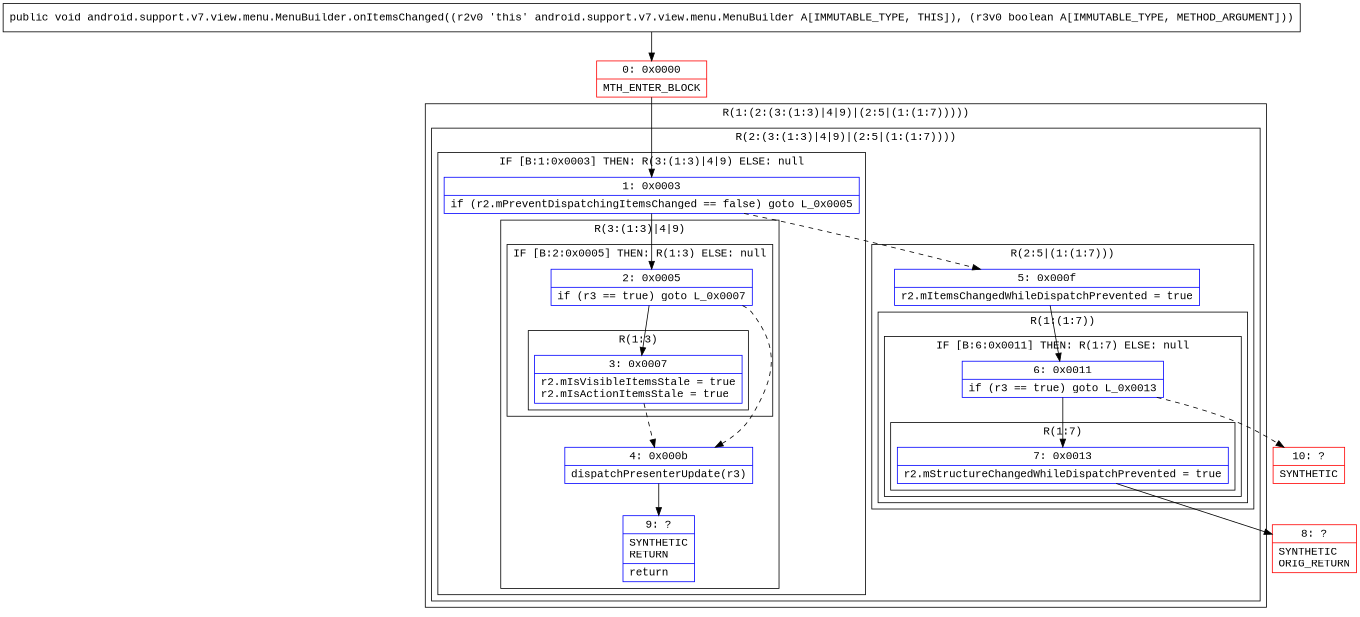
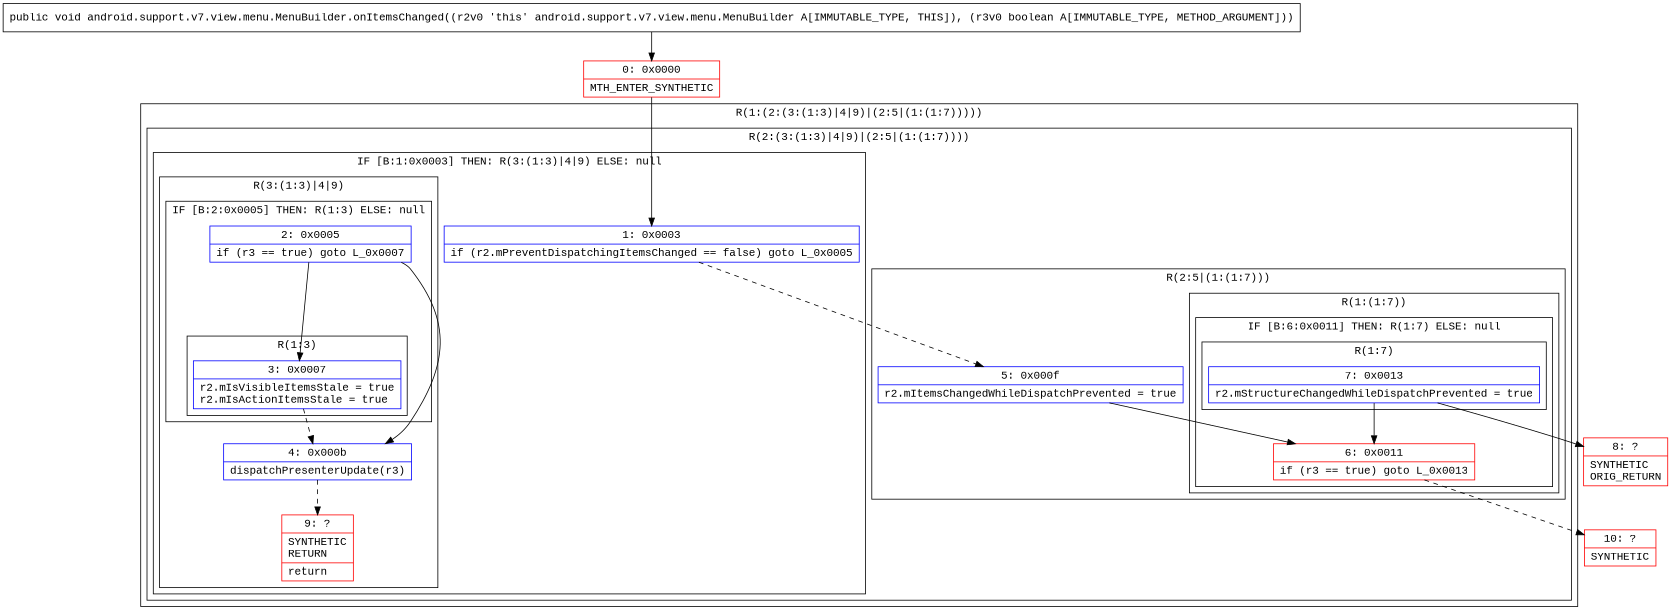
node "0: 0x0000": text "MTH_ENTER_BLOCK" -> "MTH_ENTER_SYNTHETIC"
edge "1: 0x0003" -> "2: 0x0005": removed
node "6: 0x0011": color blue -> red
edge "2: 0x0005" -> "4: 0x000b": style dashed -> solid
edge "6: 0x0011" -> "7: 0x0013": reversed
edge "4: 0x000b" -> "9: ?": style solid -> dashed
node "9: ?": color blue -> red
